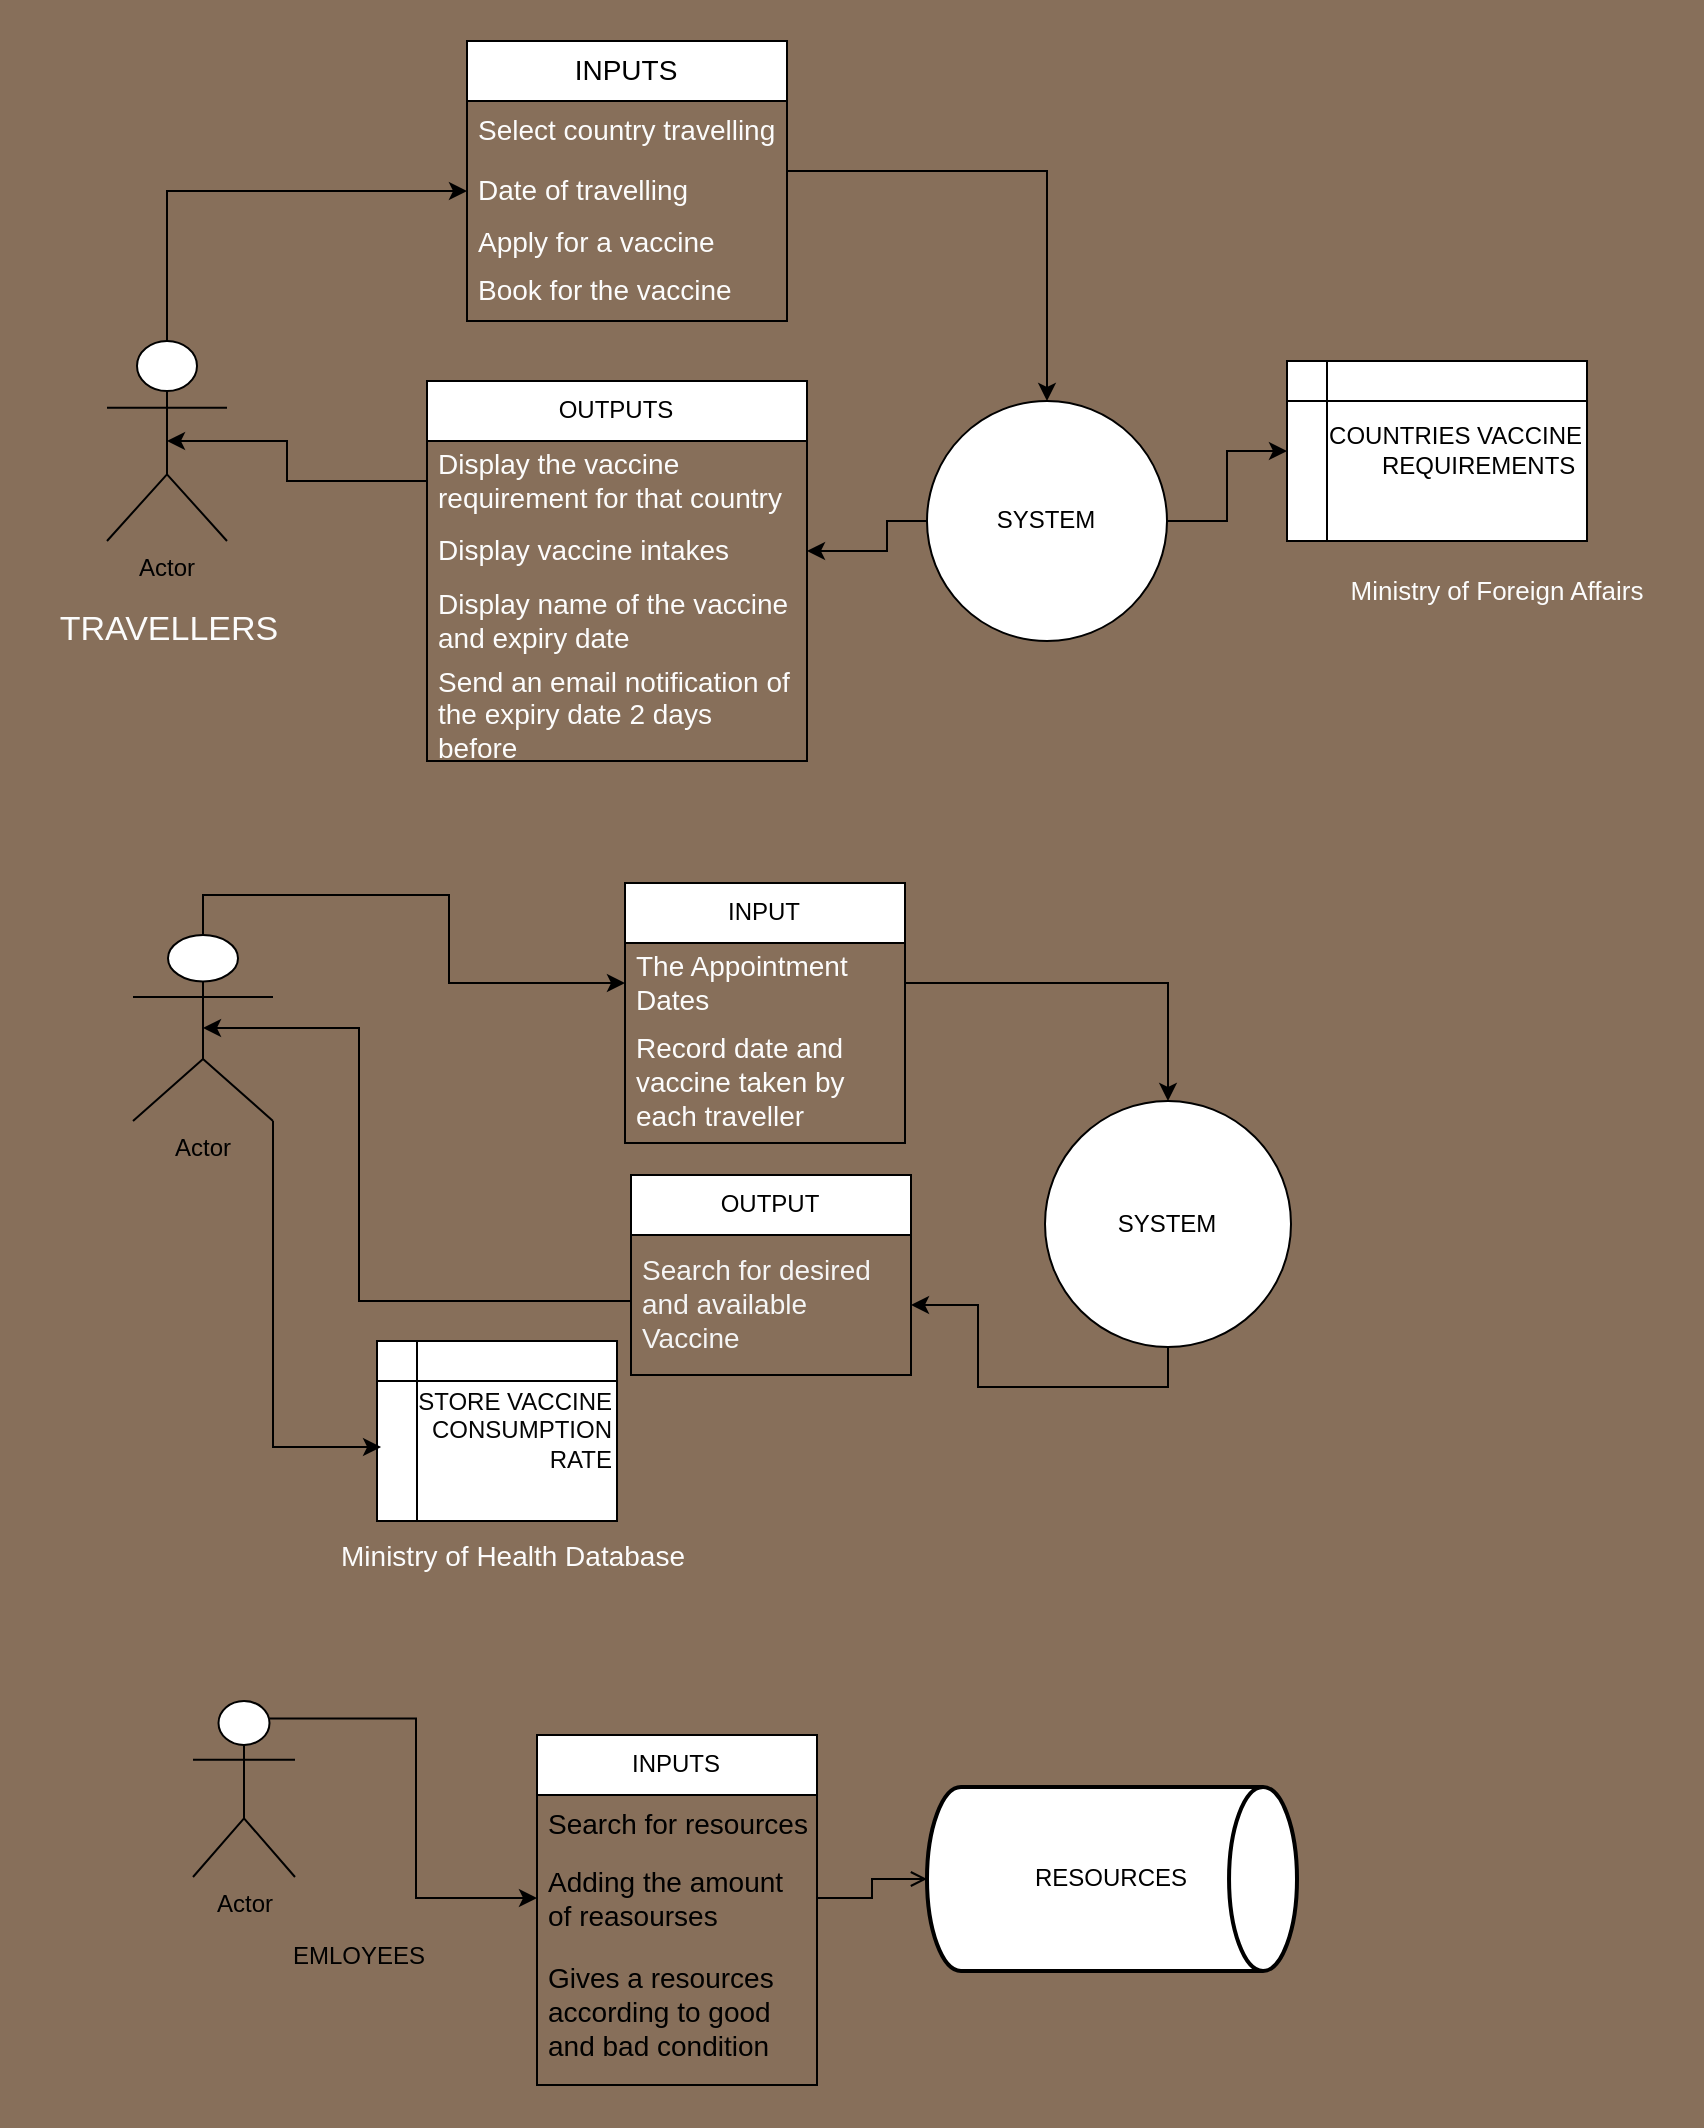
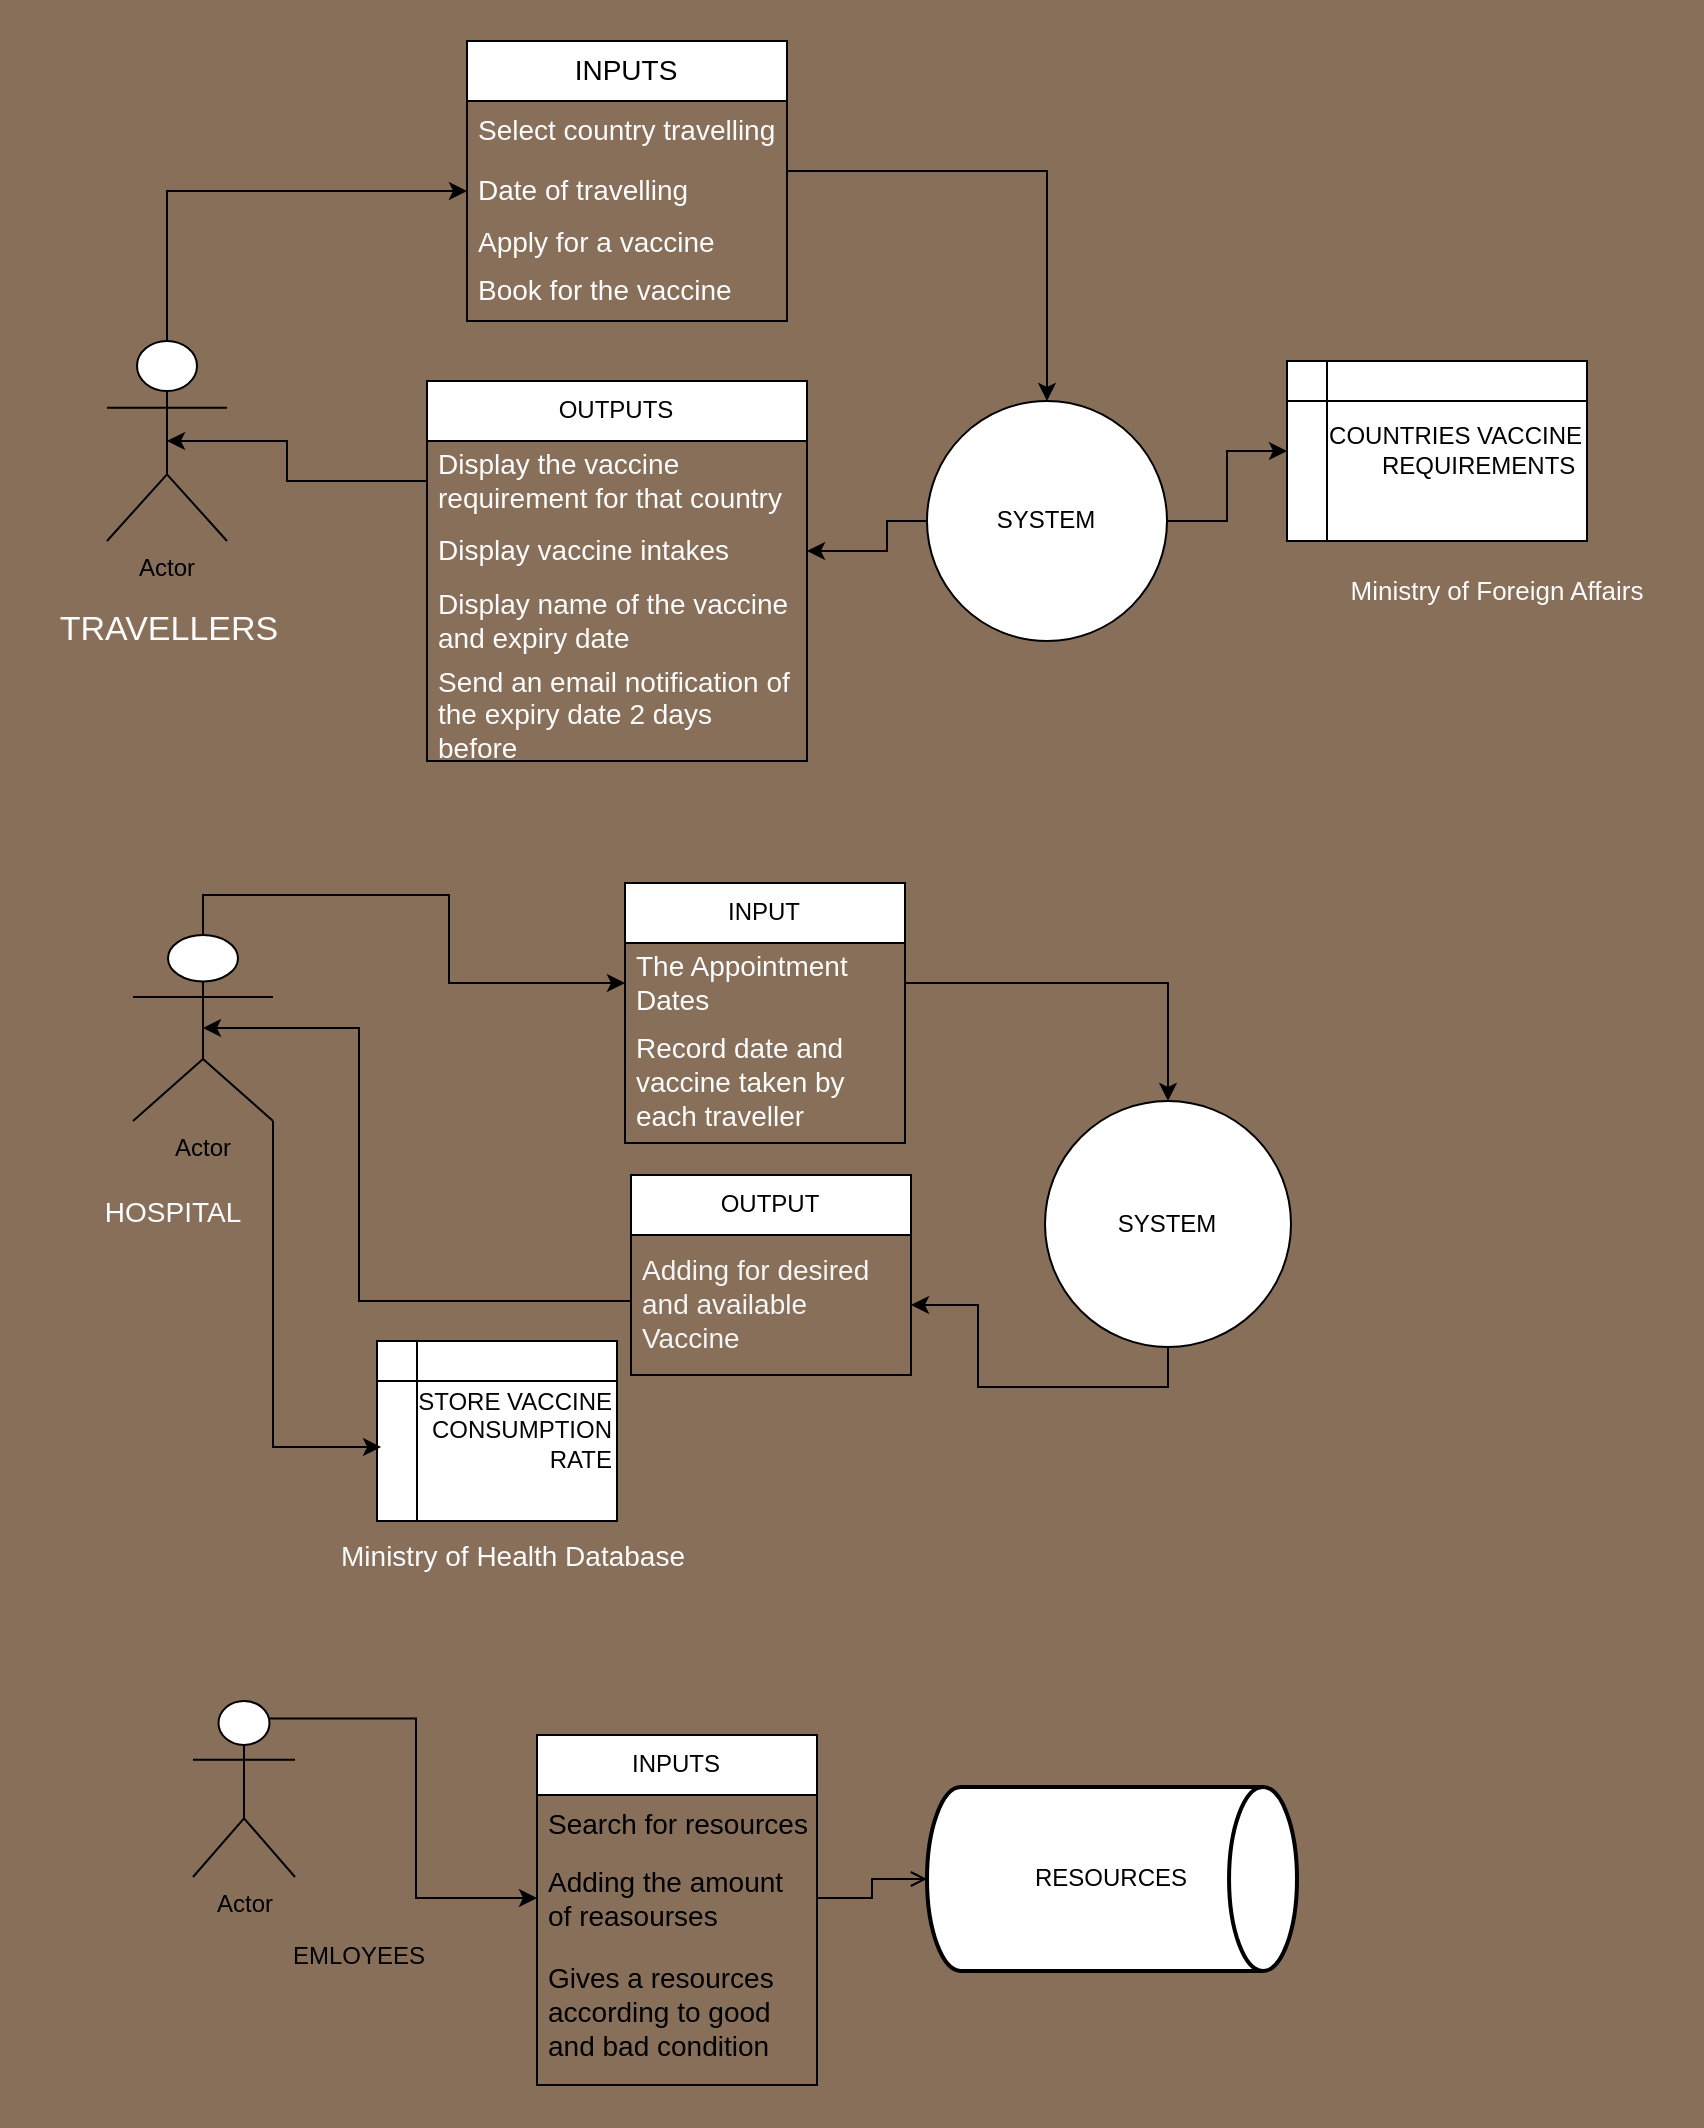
node "HOSPITAL": added
node "Search for desired and available Vaccine": label "Search for desired and available Vaccine" -> "Adding for desired and available Vaccine"
